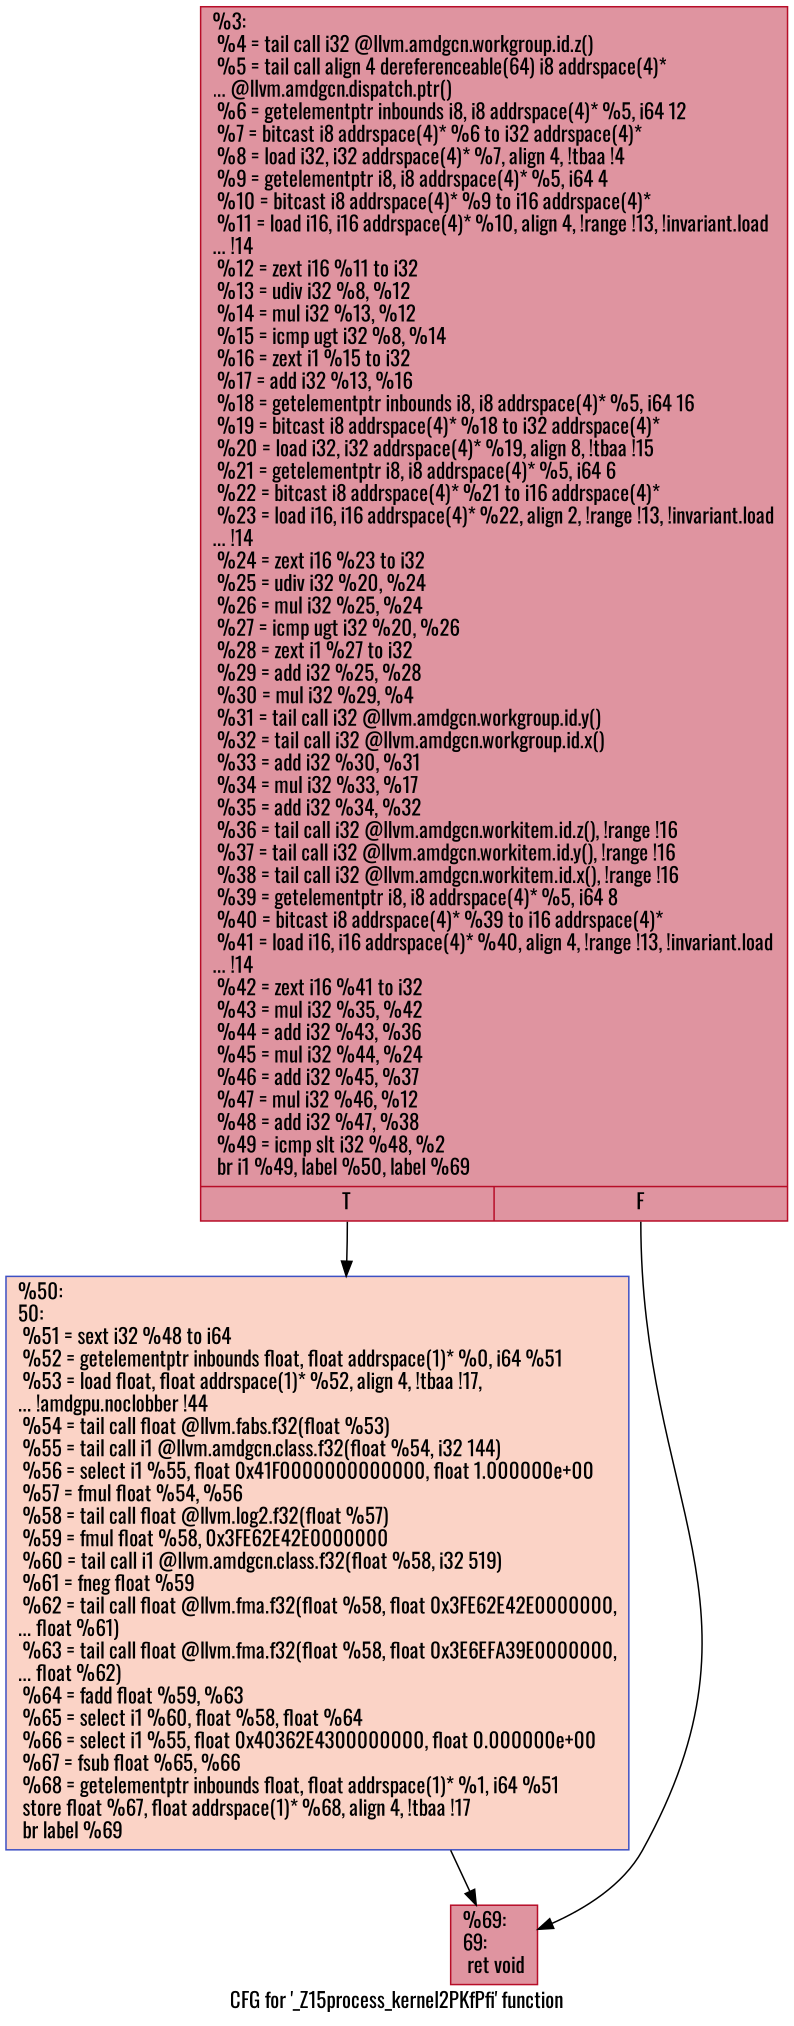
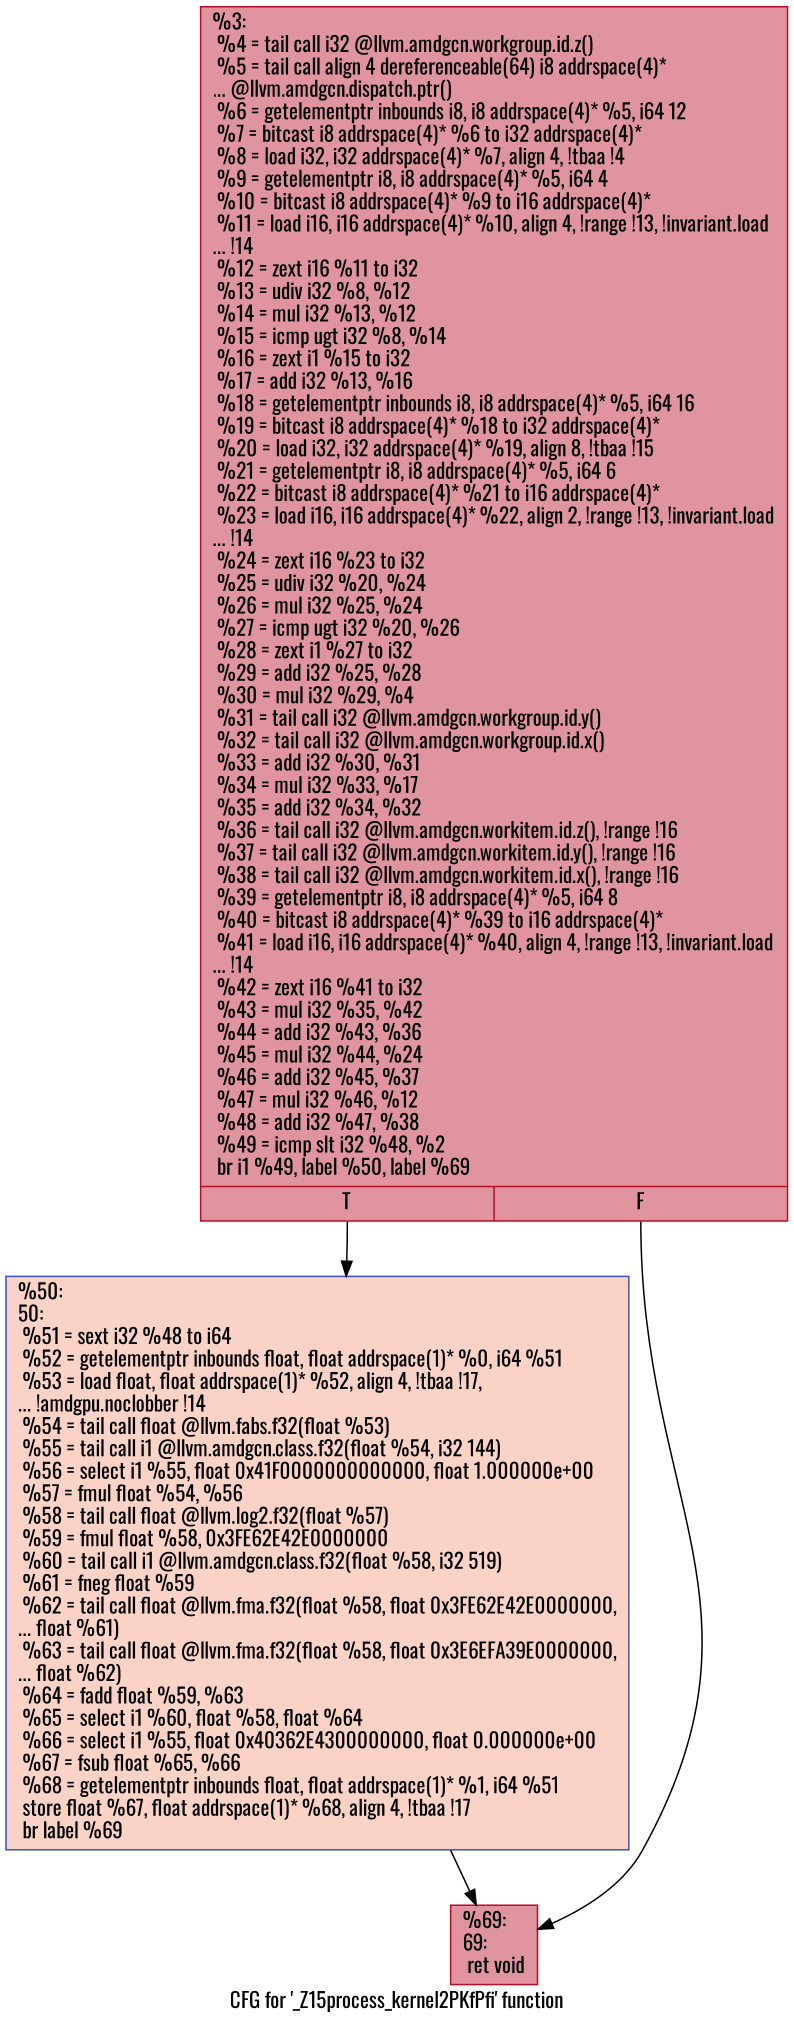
node "%50:": text "... !amdgpu.noclobber !44" -> "... !amdgpu.noclobber !14"
